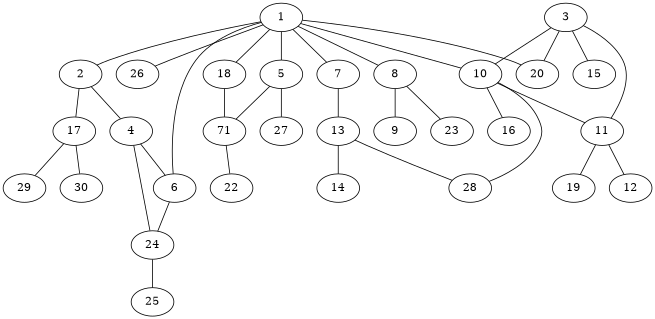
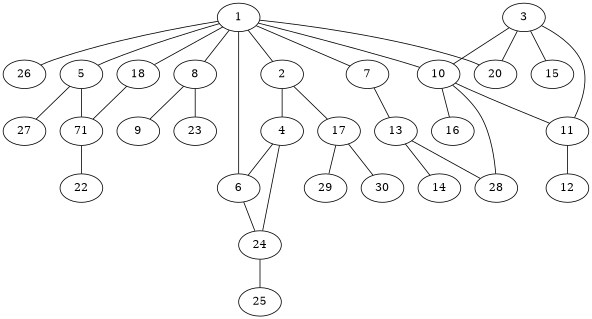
node "19": removed
